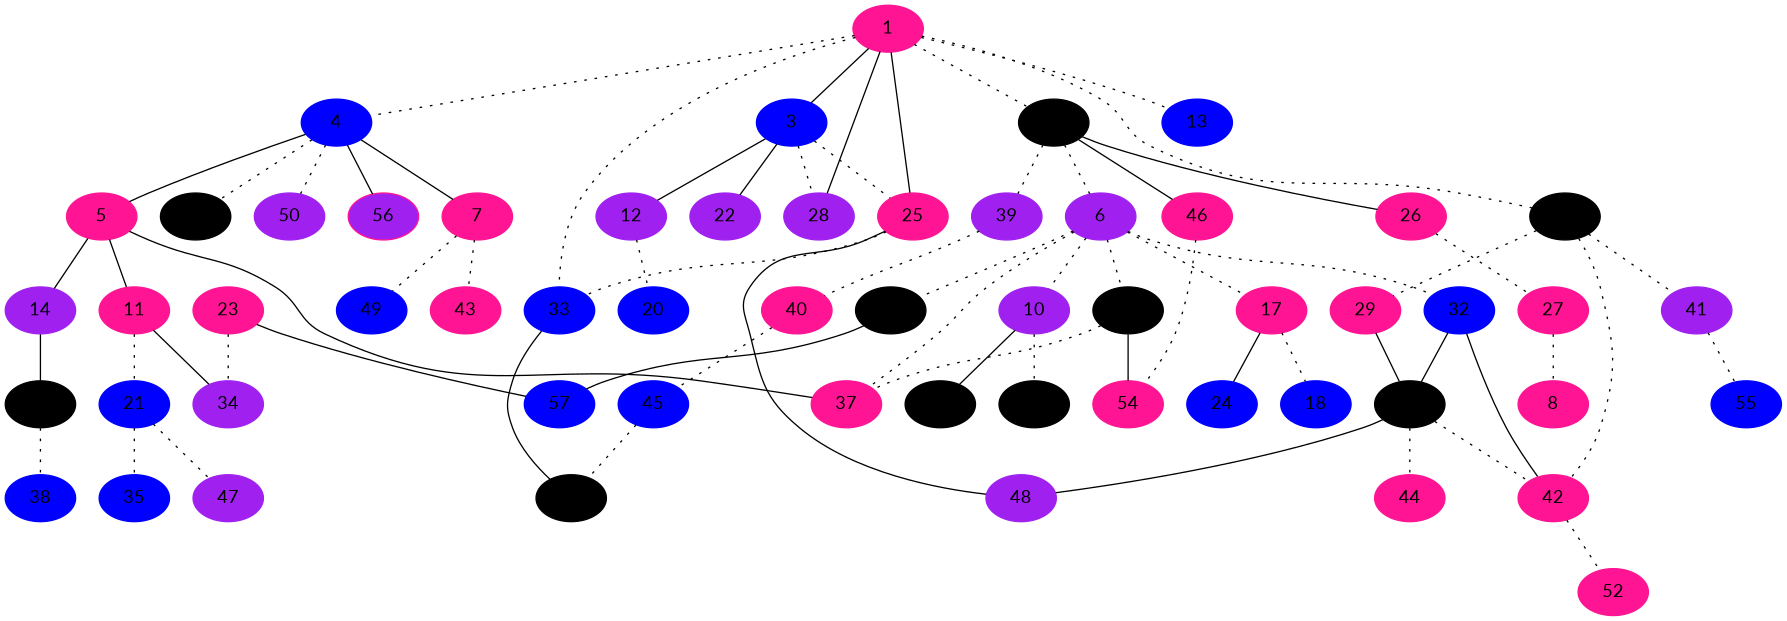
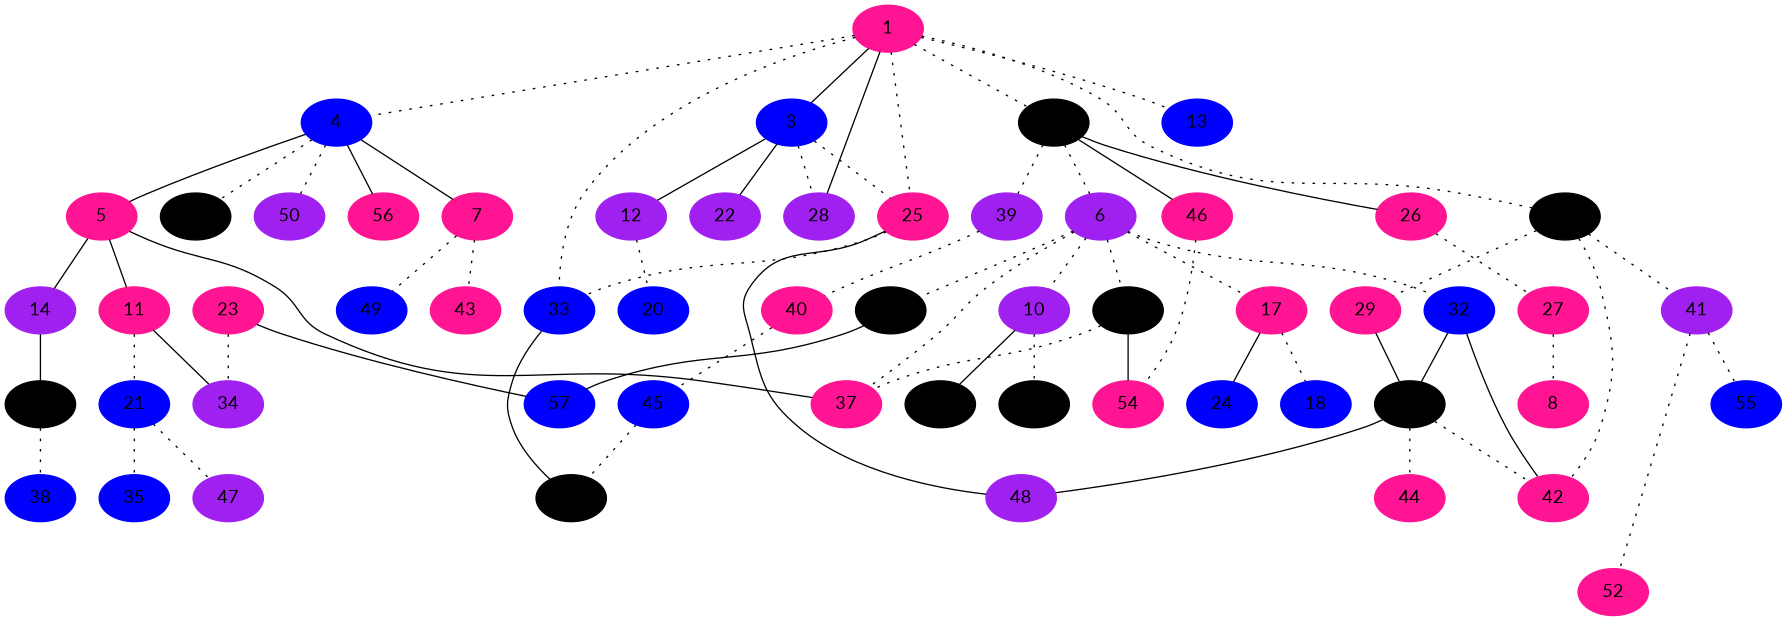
edge "1" -- "25": style solid -> dotted
node "56": fillcolor purple -> deeppink
edge "42" -- "52": now "41" -- "52"
